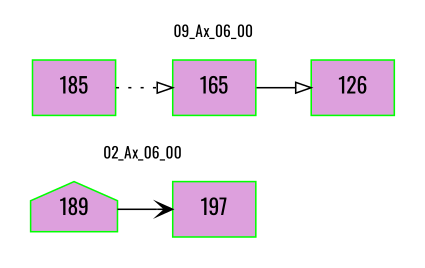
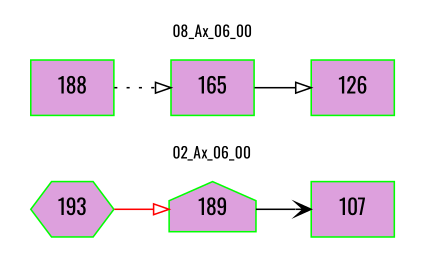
cluster "09_Ax_06_00": label "09_Ax_06_00" -> "08_Ax_06_00"
node "185": label "185" -> "188"
node "193": added
node "197": label "197" -> "107"
